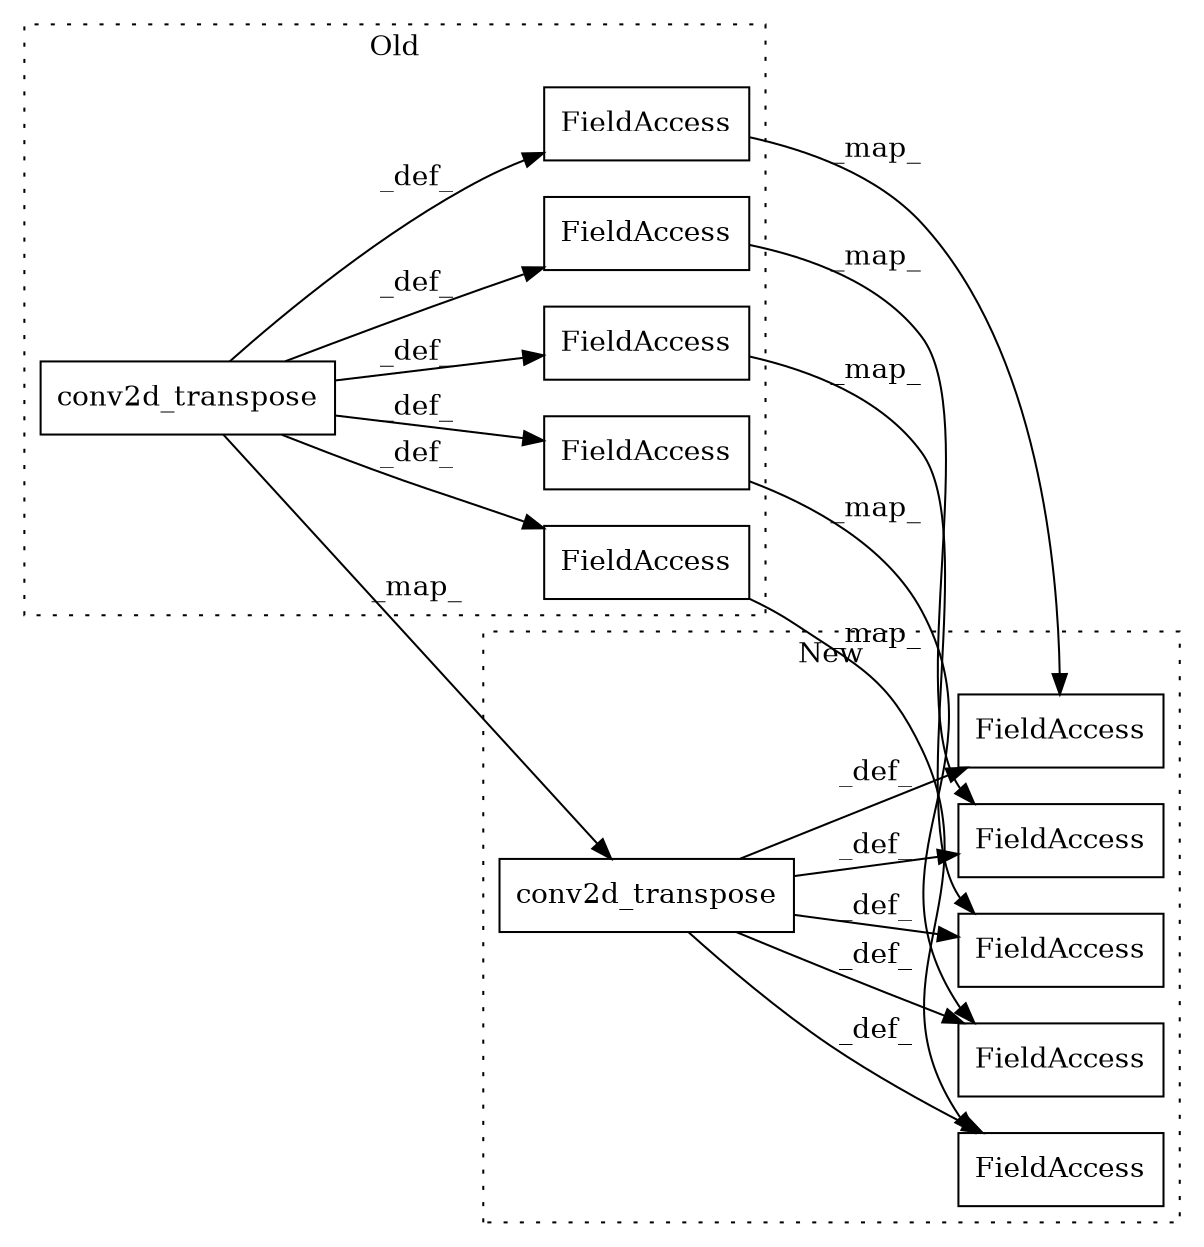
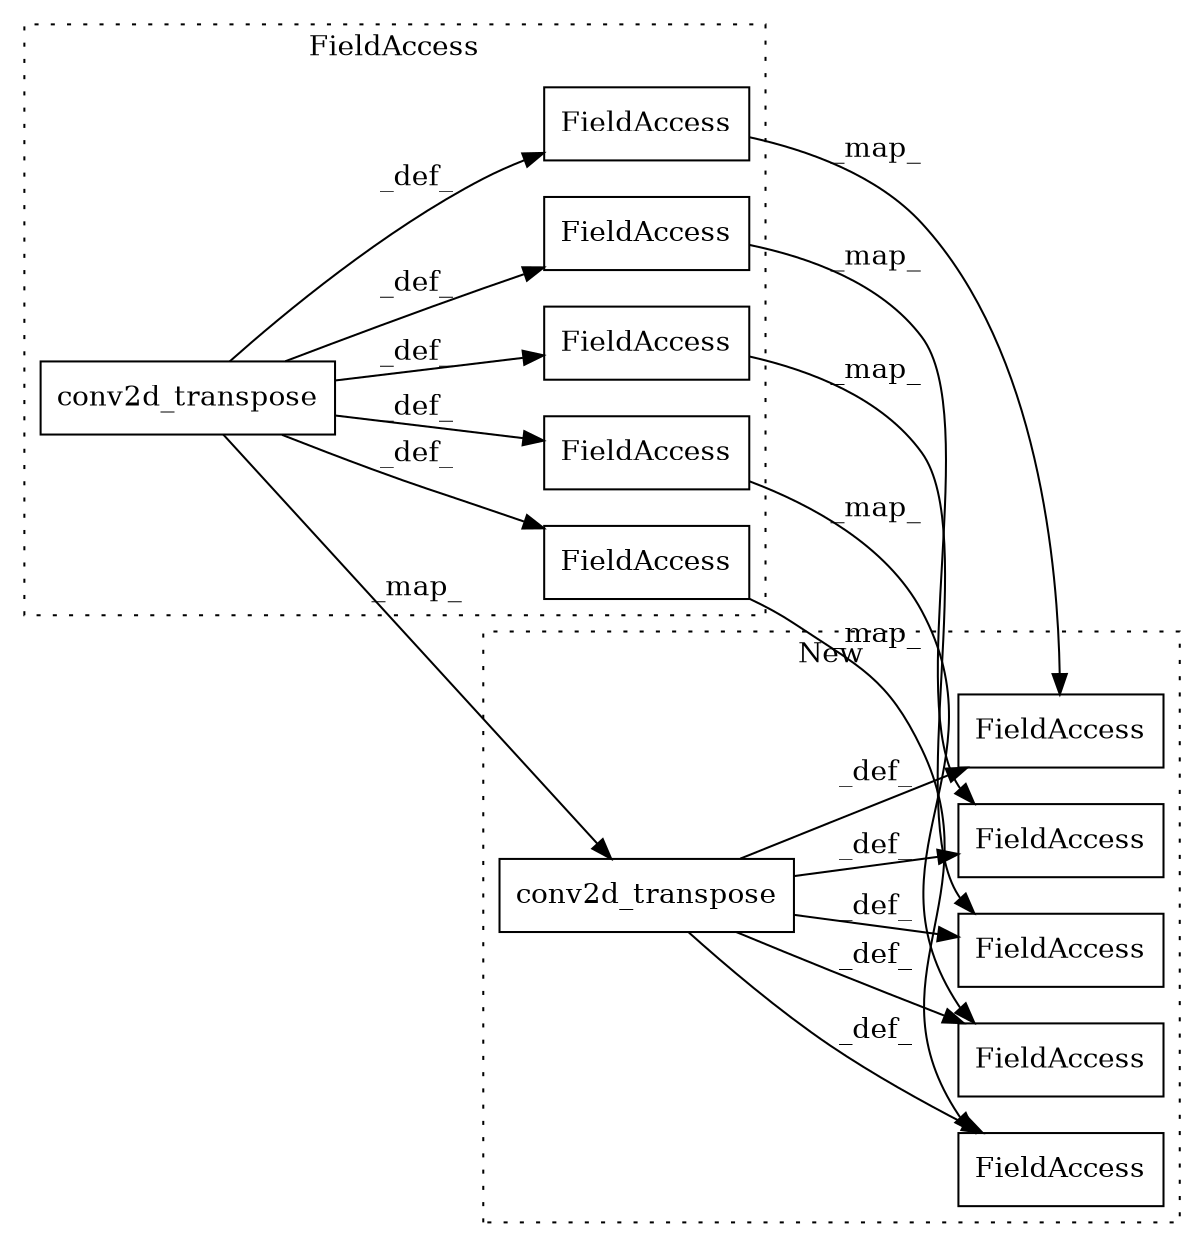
cluster "Old": label "Old" -> "FieldAccess"
